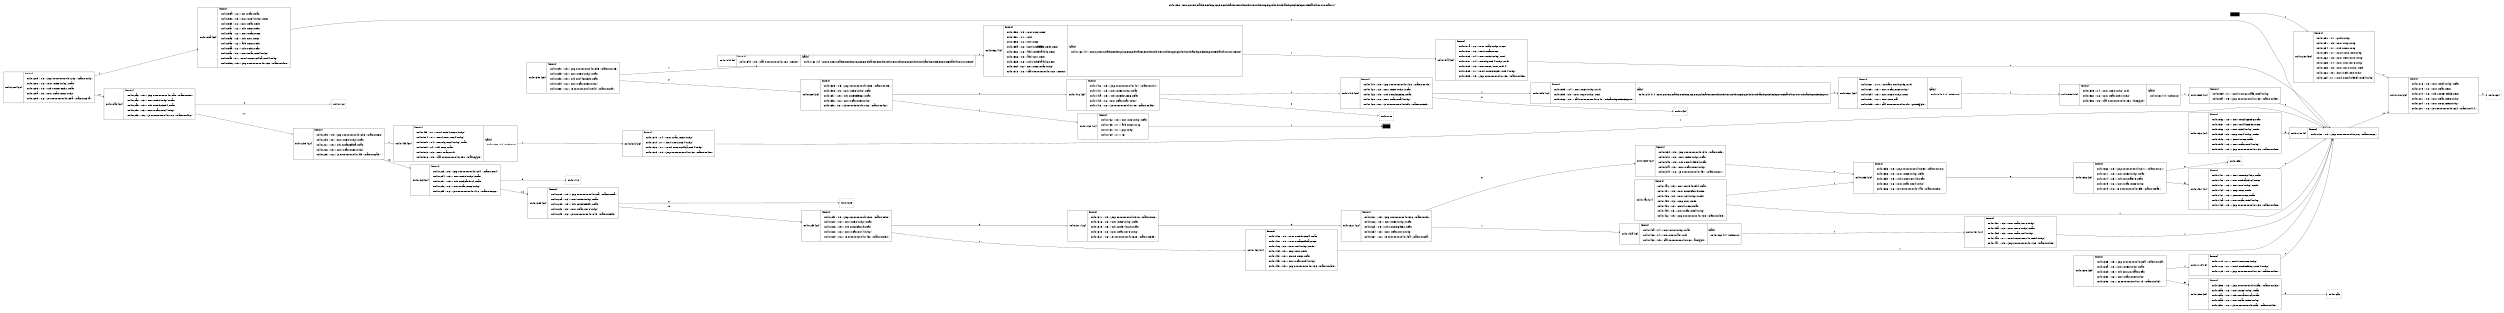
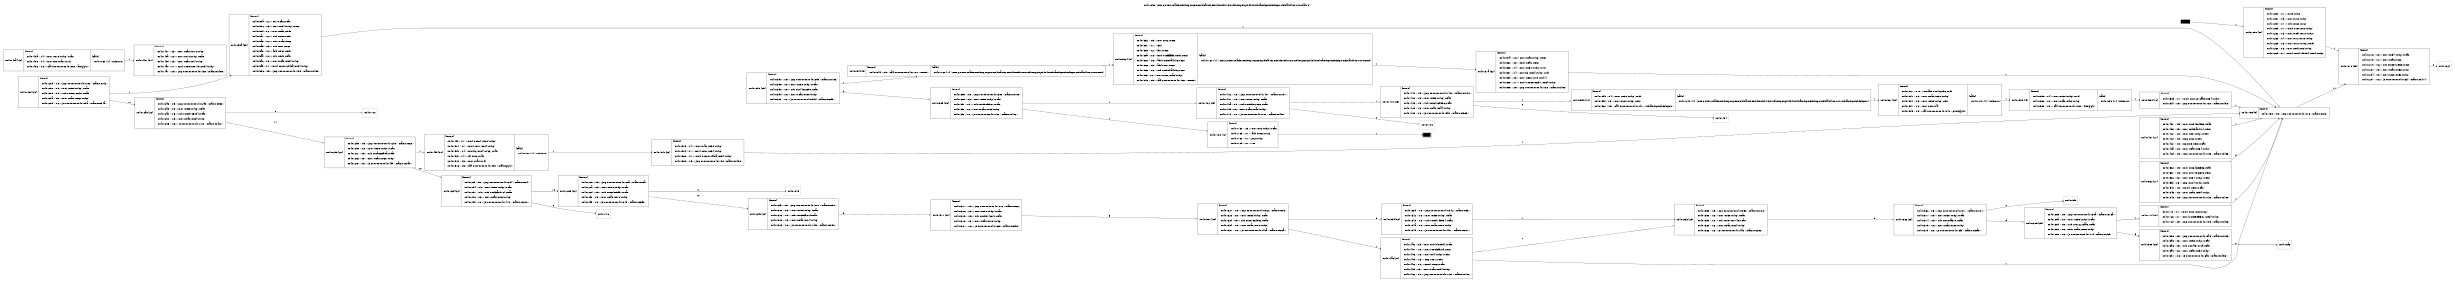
edge "0x40136c [25]" -> "0x401457 [27]": now "0x40136c [25]" -> "0x401385 [25]"
edge "0x401327 [22]" -> "0x40148a [13]": now "0x401327 [22]" -> "0x4014ac [27]"
edge "0x401497 [21]" -> "0x40173e [5]": removed, label "1"
node "0x4014e2 [27]": removed
